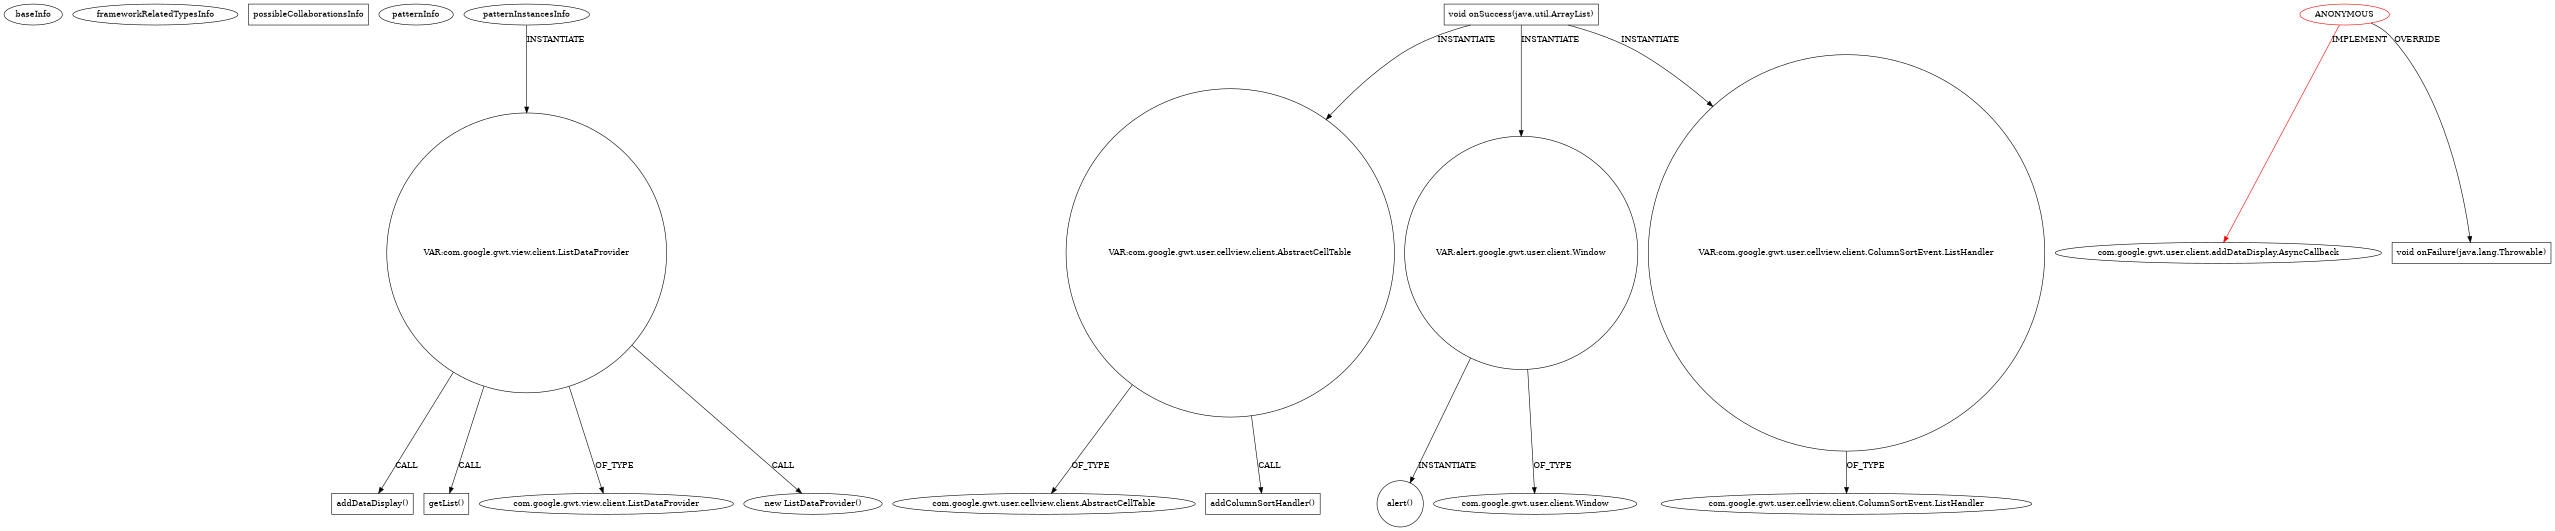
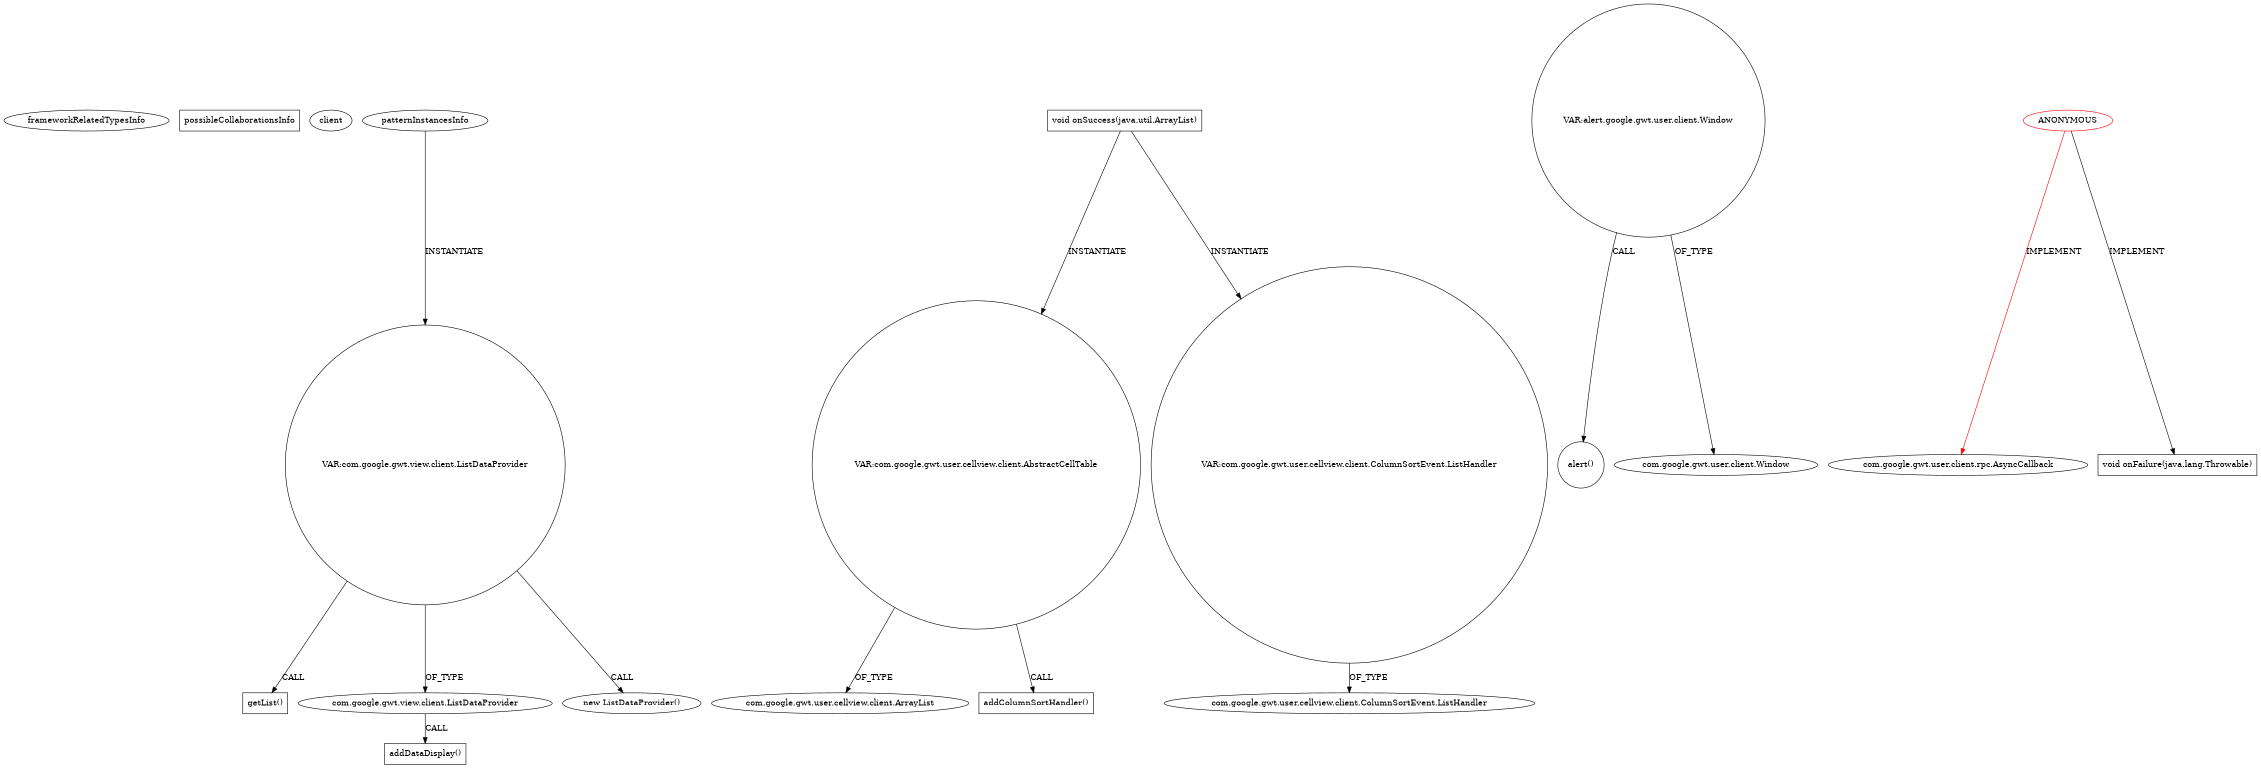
node "baseInfo": removed
node "patternInfo": label "patternInfo" -> "client"
edge "ANONYMOUS" -> "void onFailure(java.lang.Throwable)": label "OVERRIDE" -> "IMPLEMENT"
edge "void onSuccess(java.util.ArrayList)" -> "VAR:alert.google.gwt.user.client.Window": removed, label "INSTANTIATE"
node "com.google.gwt.user.client.addDataDisplay.AsyncCallback": label "com.google.gwt.user.client.addDataDisplay.AsyncCallback" -> "com.google.gwt.user.client.rpc.AsyncCallback"
edge "VAR:com.google.gwt.view.client.ListDataProvider" -> "addDataDisplay()": now "com.google.gwt.view.client.ListDataProvider" -> "addDataDisplay()"
edge "VAR:alert.google.gwt.user.client.Window" -> "alert()": label "INSTANTIATE" -> "CALL"
node "com.google.gwt.user.cellview.client.AbstractCellTable": label "com.google.gwt.user.cellview.client.AbstractCellTable" -> "com.google.gwt.user.cellview.client.ArrayList"
